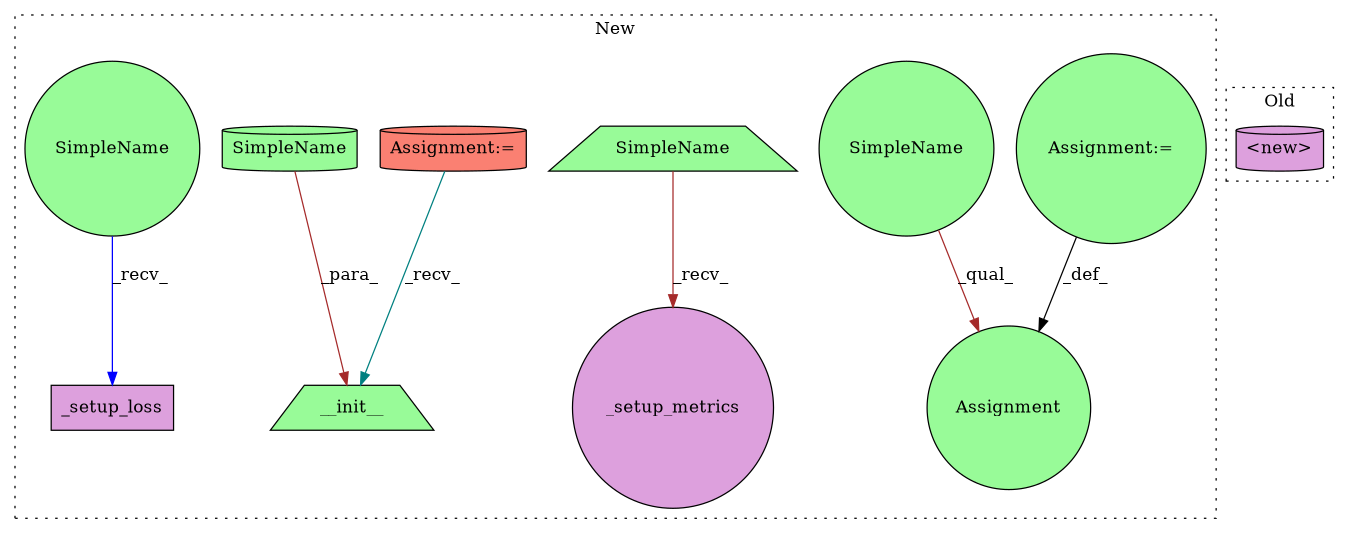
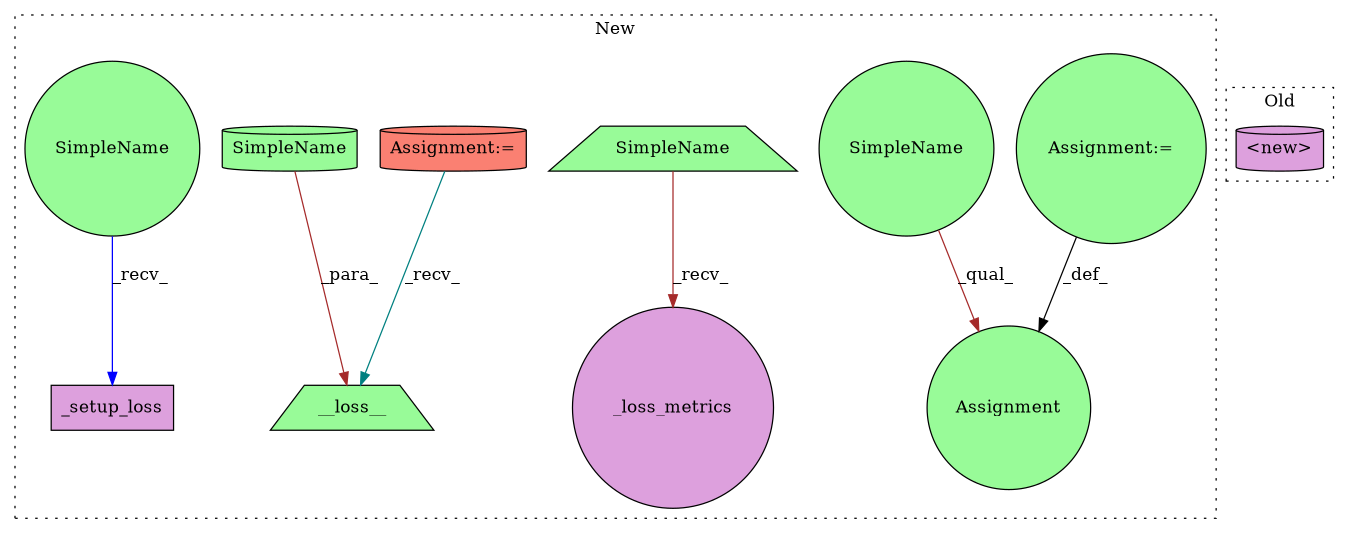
node "__init__": label "__init__" -> "__loss__"
node "_setup_metrics": label "_setup_metrics" -> "_loss_metrics"
